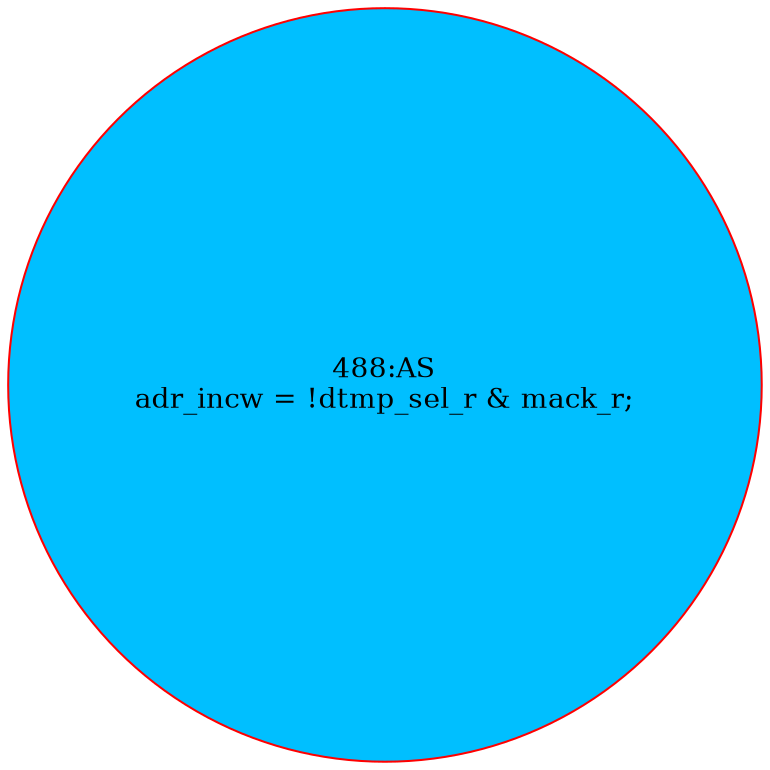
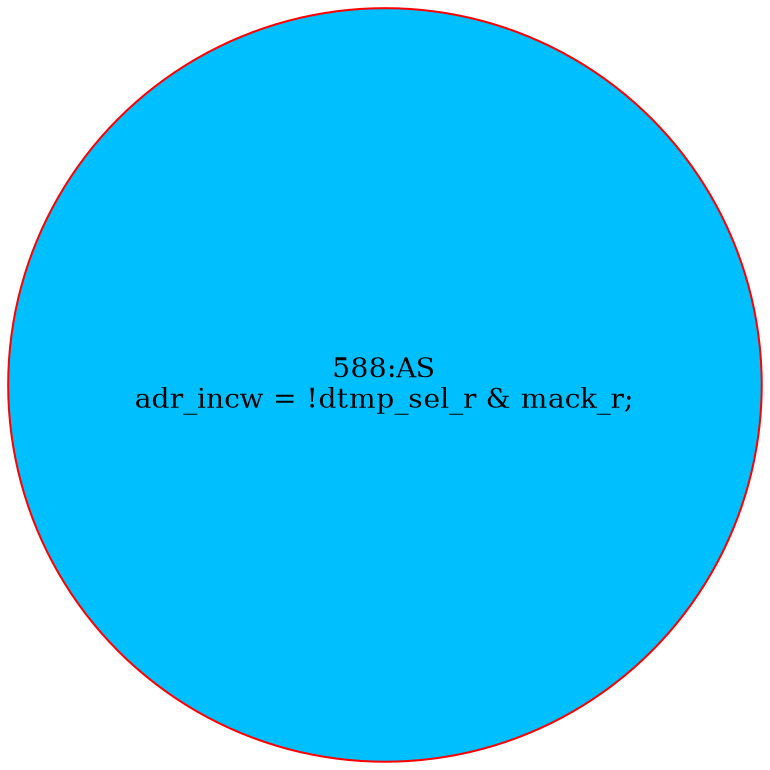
node "488:AS adr_incw = !dtmp_sel_r & mack_r;": label "488:AS adr_incw = !dtmp_sel_r & mack_r;" -> "588:AS adr_incw = !dtmp_sel_r & mack_r;"
